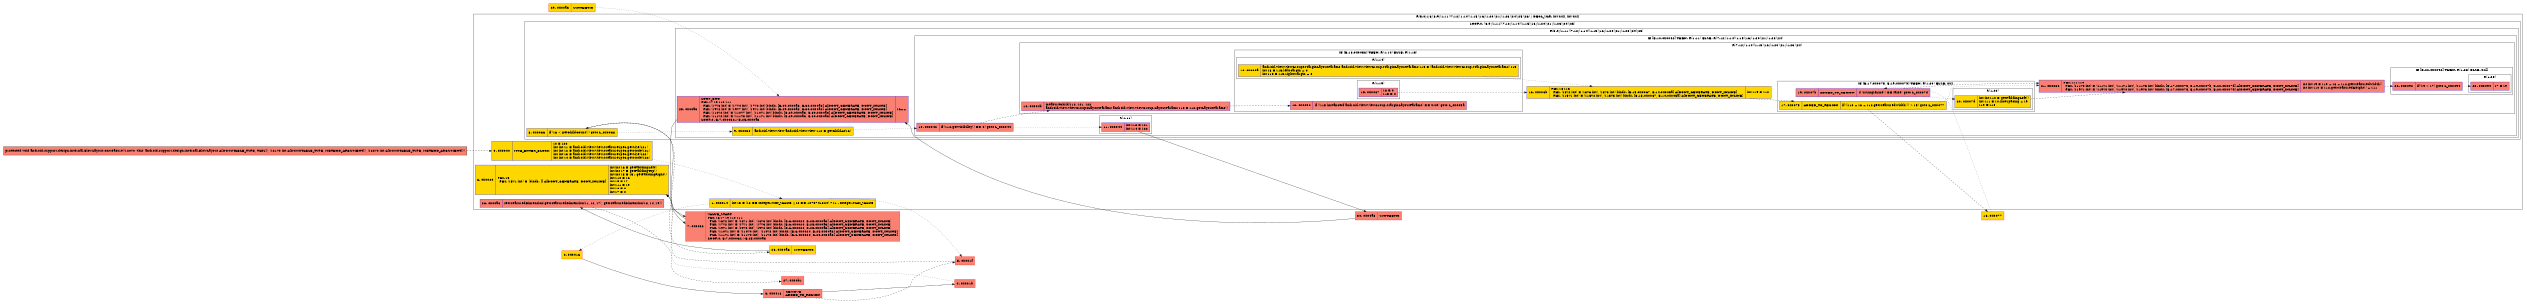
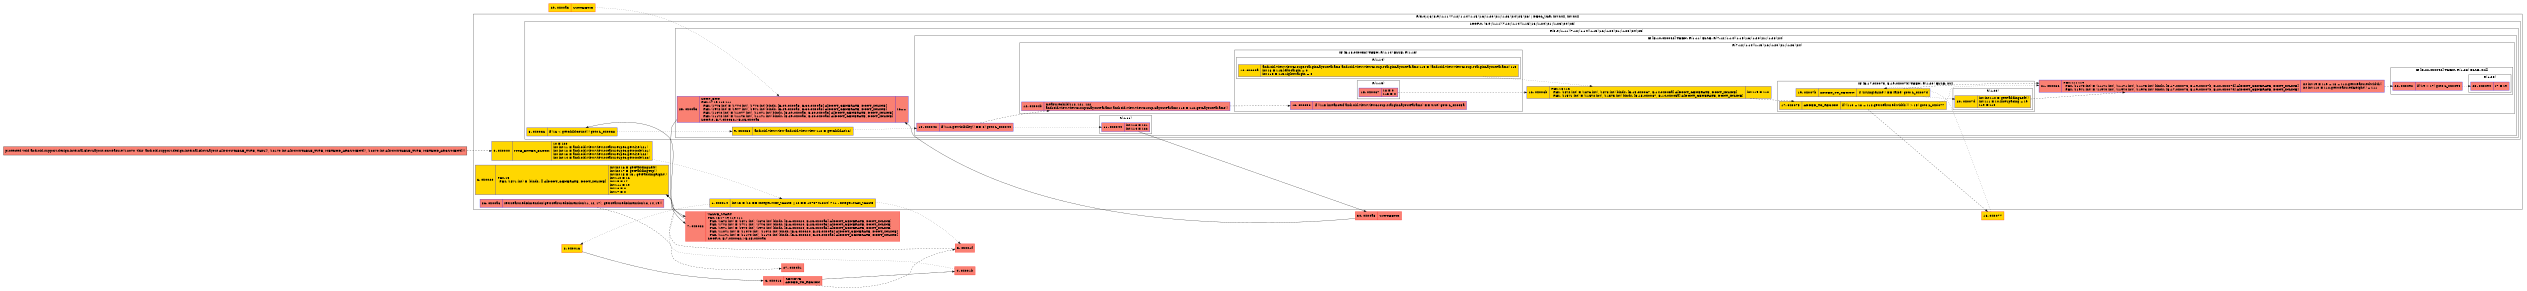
node "19: 0x007b": fillcolor salmon -> gold
node "28: 0x00a6": removed
